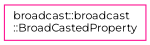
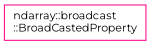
node "broadcast::broadcast ::BroadCastedProperty": label "broadcast::broadcast ::BroadCastedProperty" -> "ndarray::broadcast ::BroadCastedProperty"
